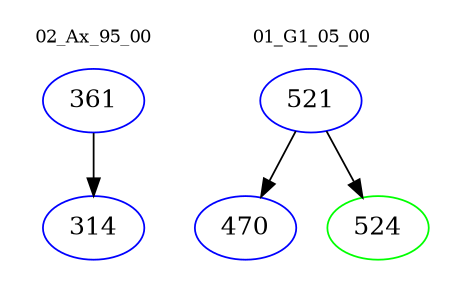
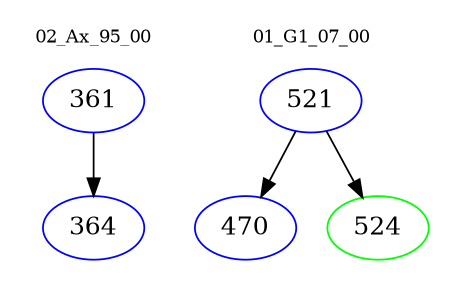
cluster "01_G1_05_00": label "01_G1_05_00" -> "01_G1_07_00"
node "314": label "314" -> "364"
